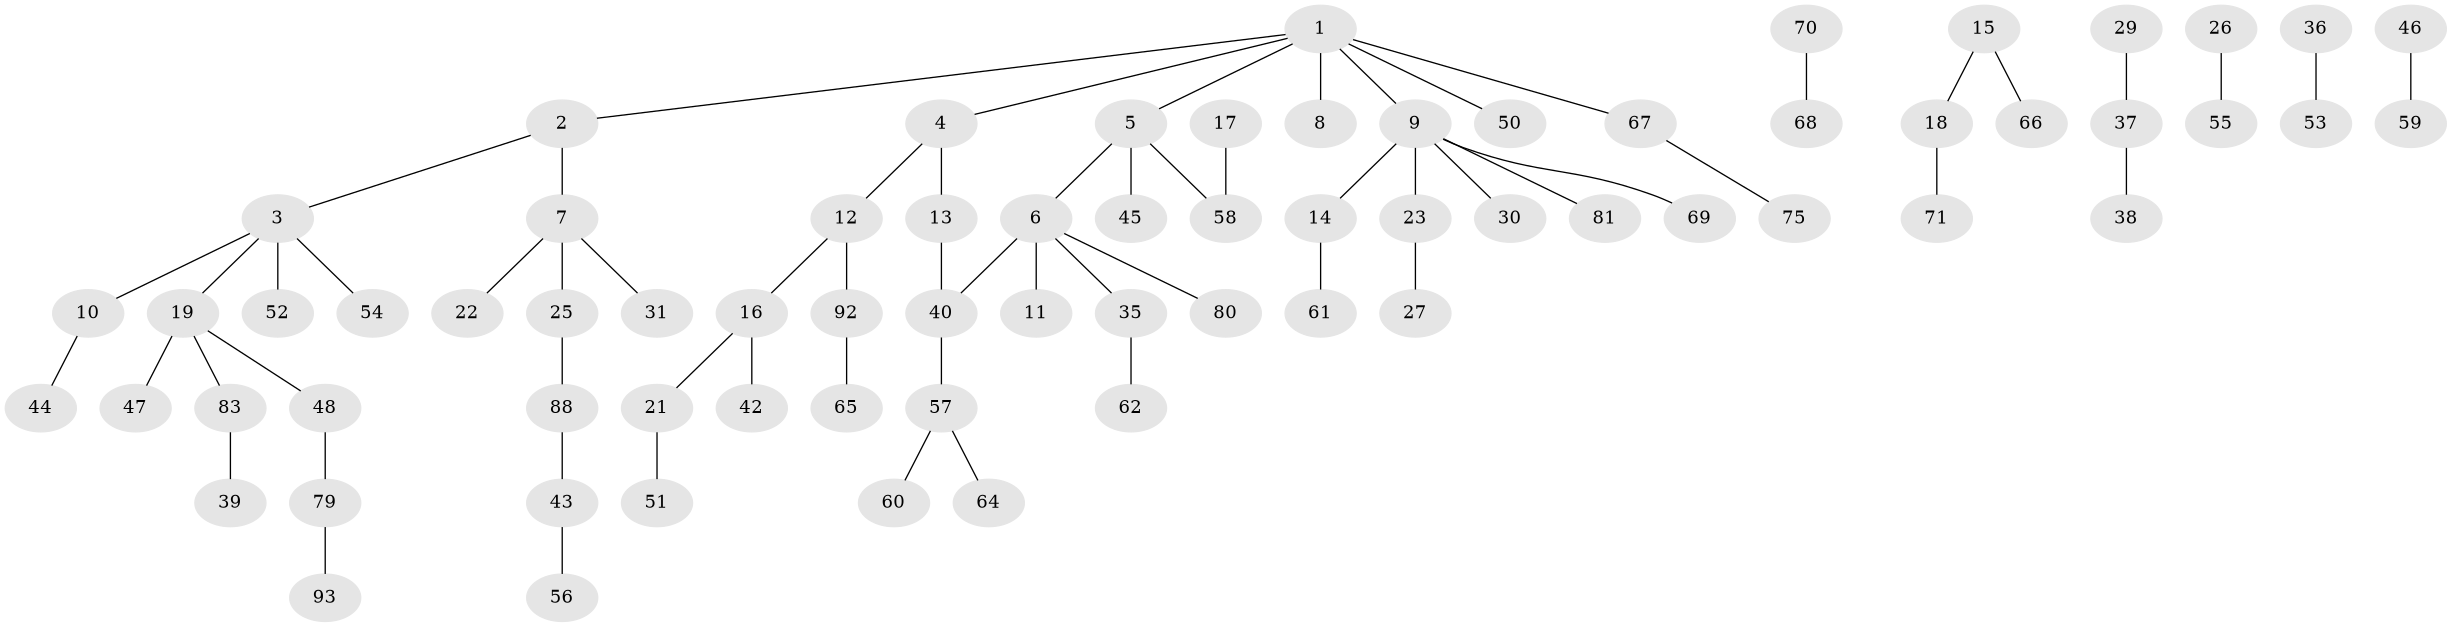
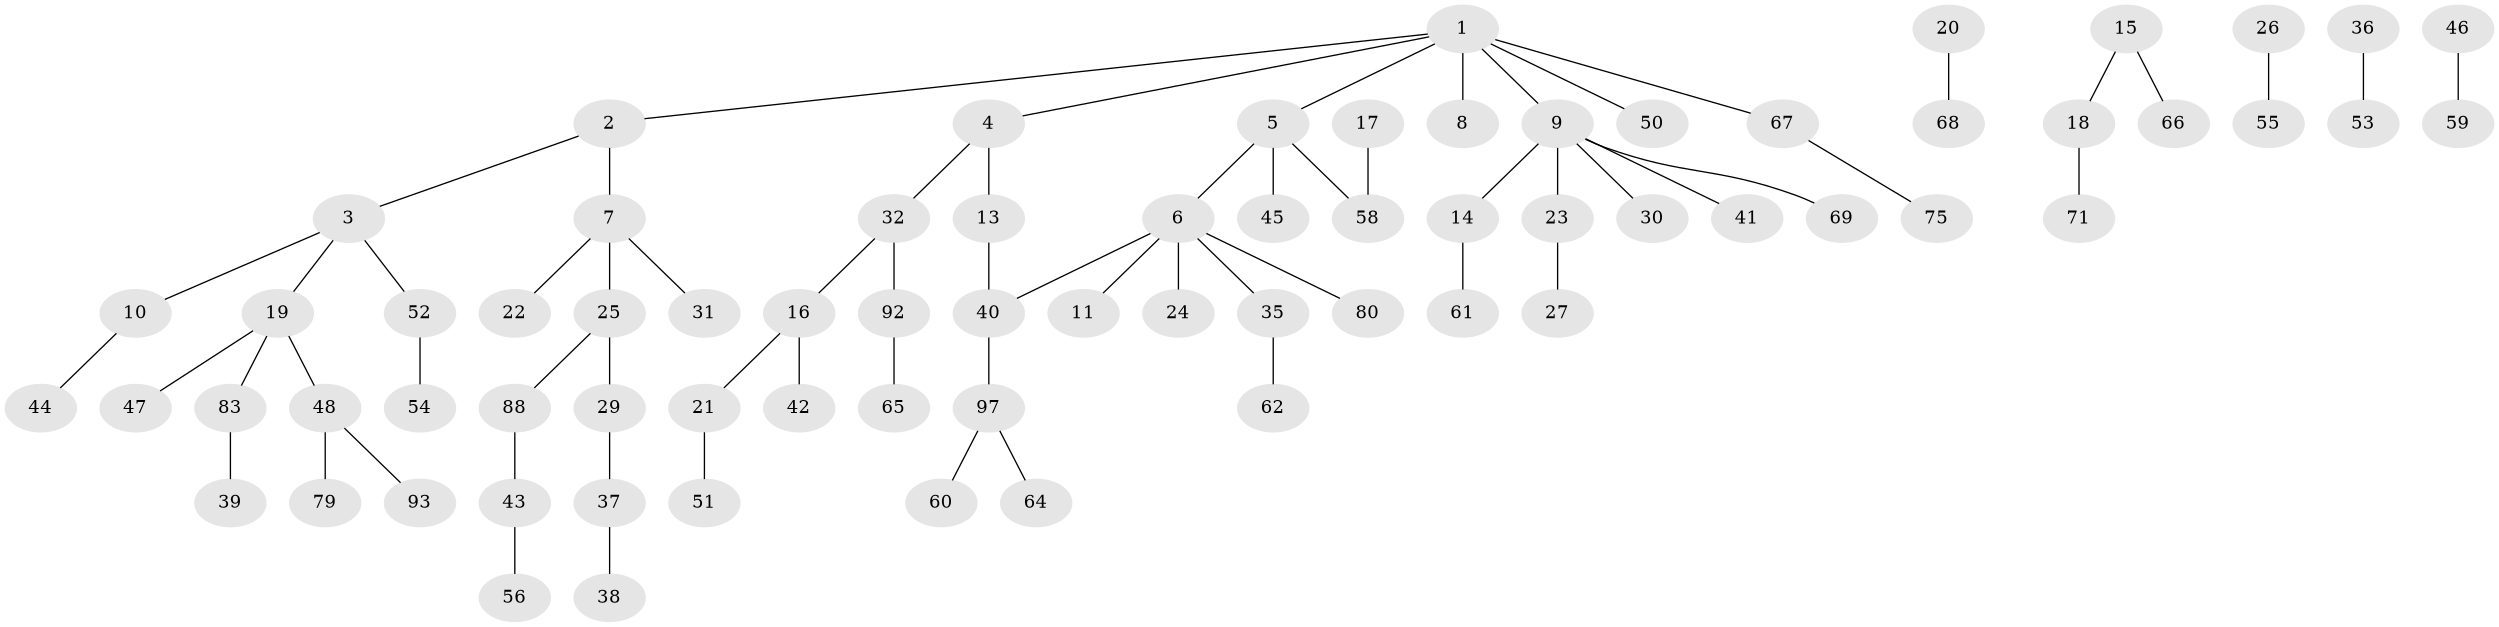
node "70": label "70" -> "20"
node "12": label "12" -> "32"
node "81": label "81" -> "41"
edge "3" -- "54": now "52" -- "54"
node "24": added
edge "25" -- "29": added
node "57": label "57" -> "97"
edge "79" -- "93": now "48" -- "93"
